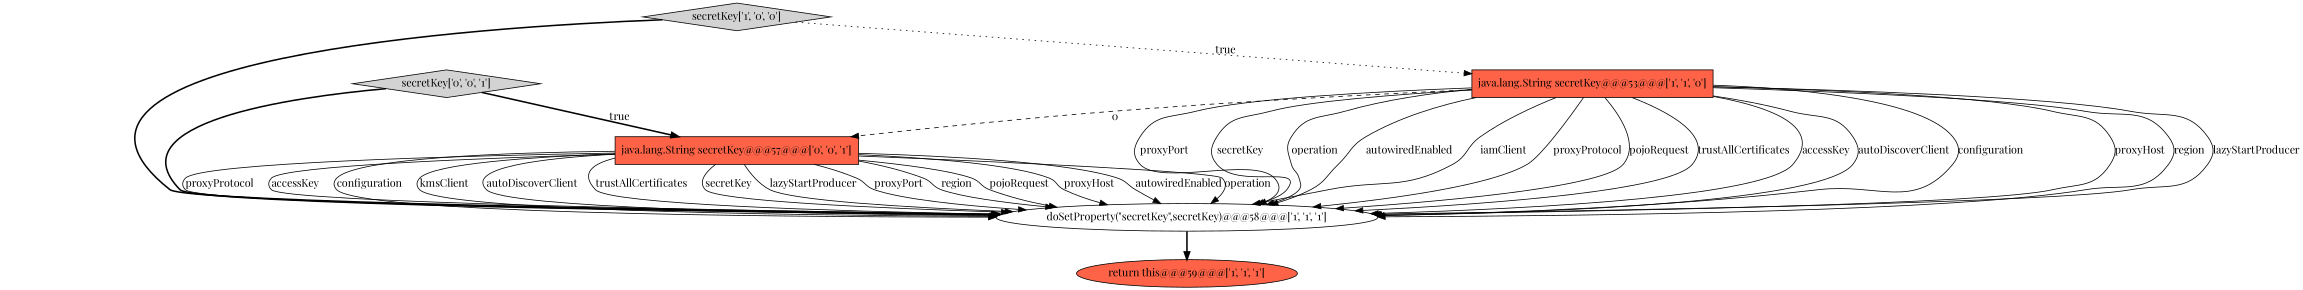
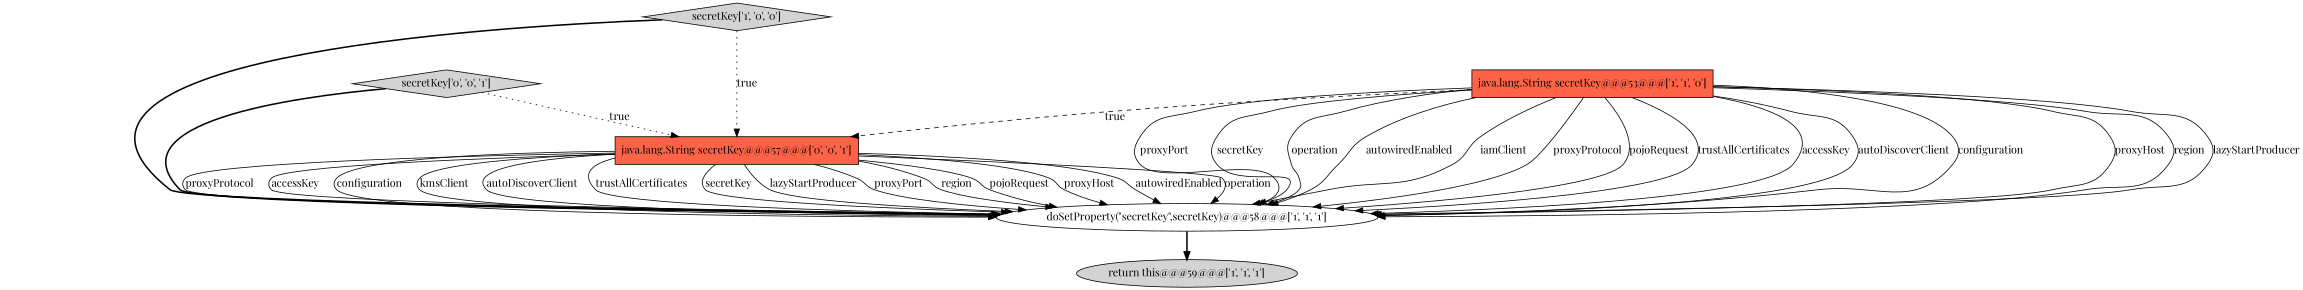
edge "secretKey['1', '0', '0']" -> "java.lang.String secretKey@@@53@@@['1', '1', '0']": now "secretKey['1', '0', '0']" -> "java.lang.String secretKey@@@57@@@['0', '0', '1']"
edge "secretKey['0', '0', '1']" -> "java.lang.String secretKey@@@57@@@['0', '0', '1']": style bold -> dotted
edge "java.lang.String secretKey@@@53@@@['1', '1', '0']" -> "java.lang.String secretKey@@@57@@@['0', '0', '1']": label "0" -> "true"
node "return this@@@59@@@['1', '1', '1']": fillcolor tomato -> lightgray
